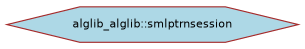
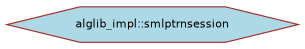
node "alglib_alglib::smlptrnsession": label "alglib_alglib::smlptrnsession" -> "alglib_impl::smlptrnsession"
